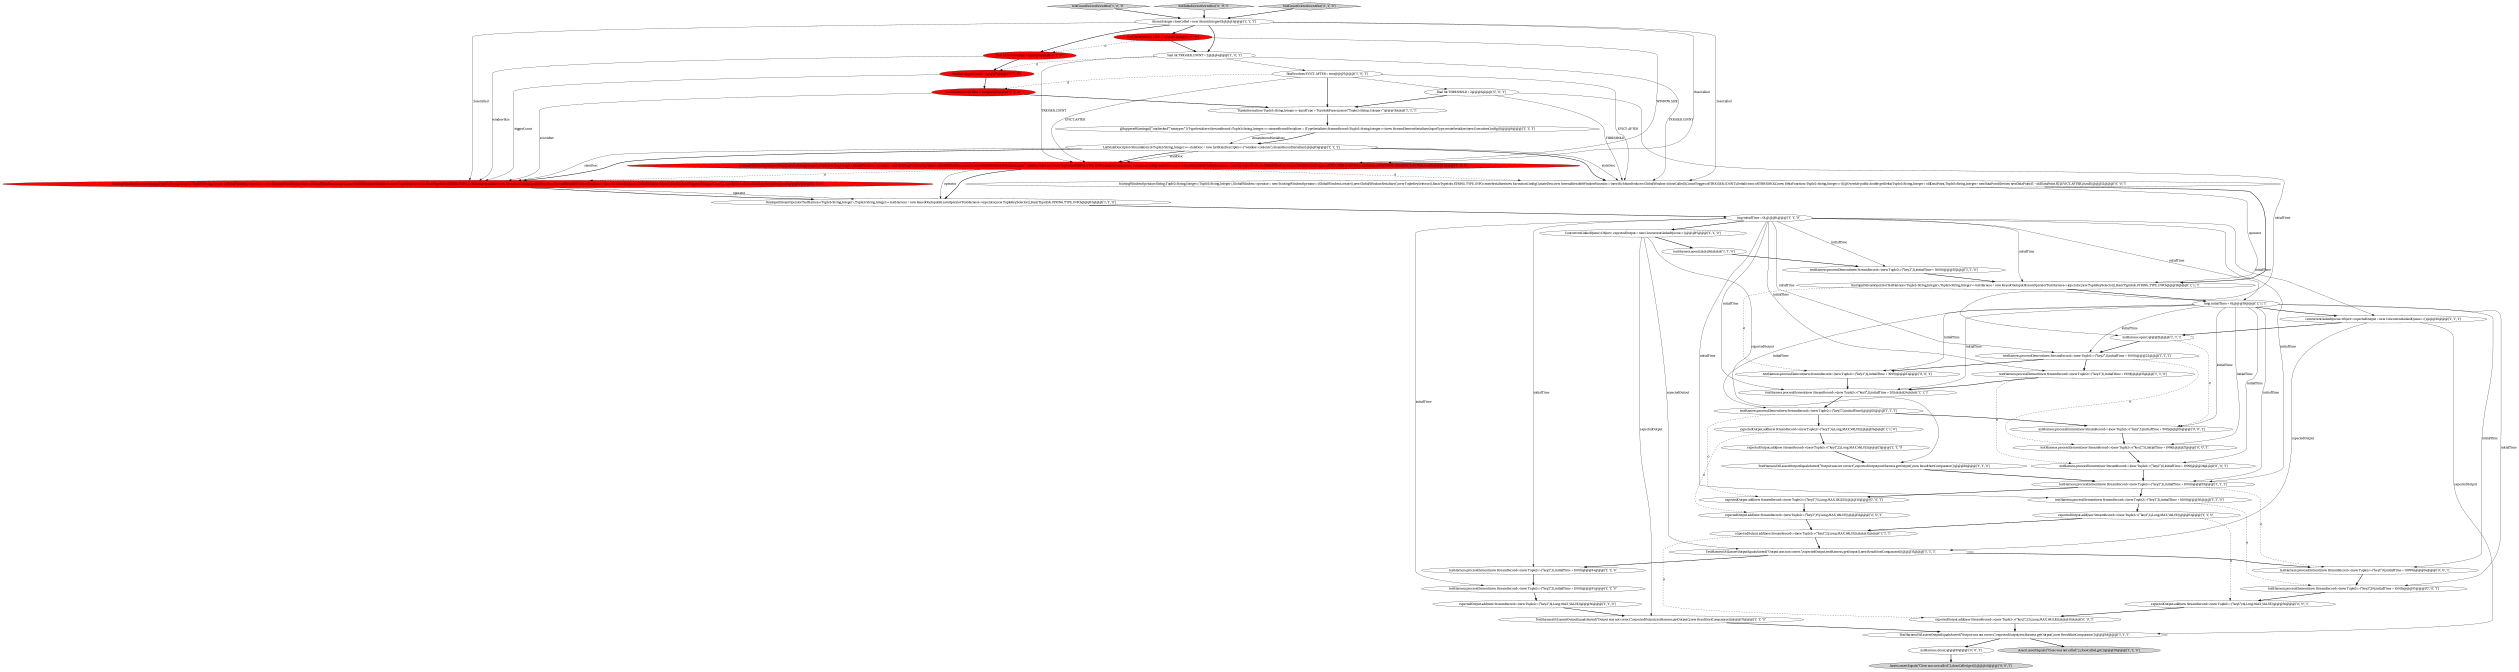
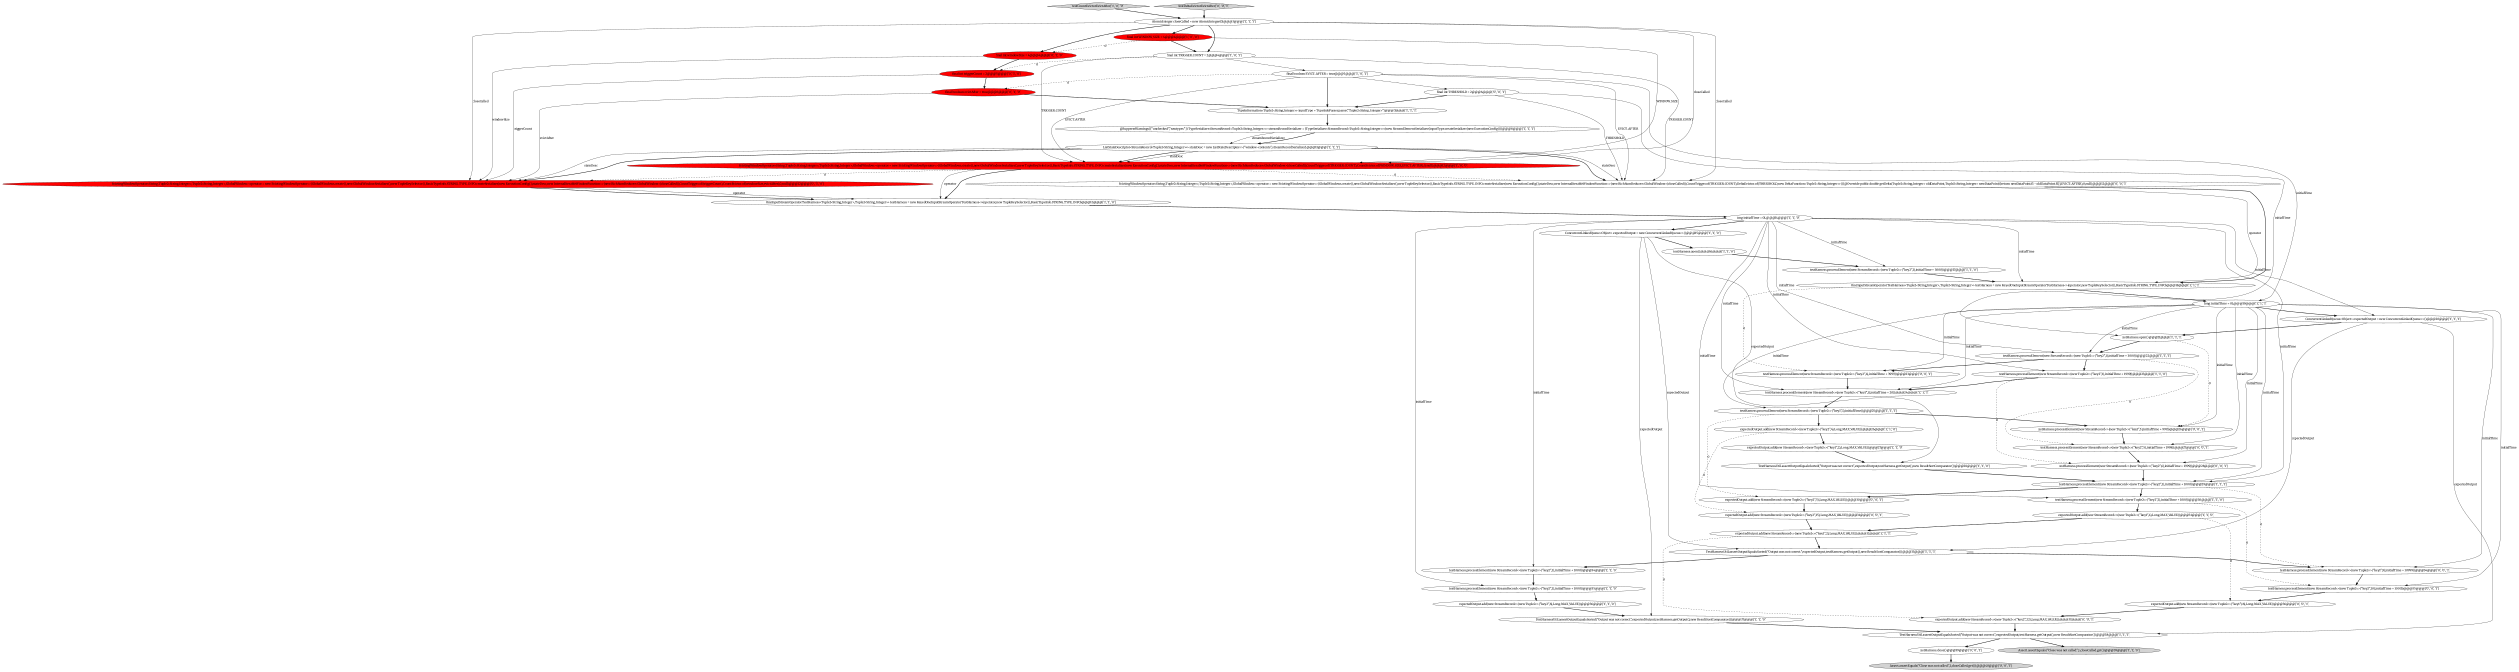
node "testCountEvictorEvictAfter['0', '1', '0']": removed
edge "long initialTime = 0L@@@14@@@['1', '1', '0']" -> "long initialTime = 0L@@@19@@@['1', '1', '1']": now "final boolean EVICT_AFTER = true@@@5@@@['1', '0', '1']" -> "long initialTime = 0L@@@19@@@['1', '1', '1']"
